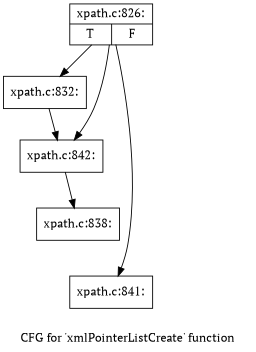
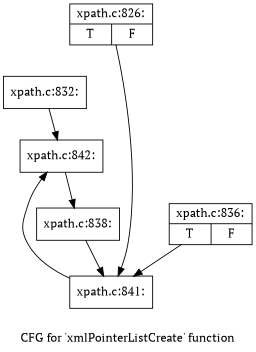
edge "xpath.c:826:" -> "xpath.c:832:": removed
edge "xpath.c:826:" -> "xpath.c:842:": now "xpath.c:841:" -> "xpath.c:842:"
node "xpath.c:836:": added
edge "xpath.c:838:" -> "xpath.c:841:": added
